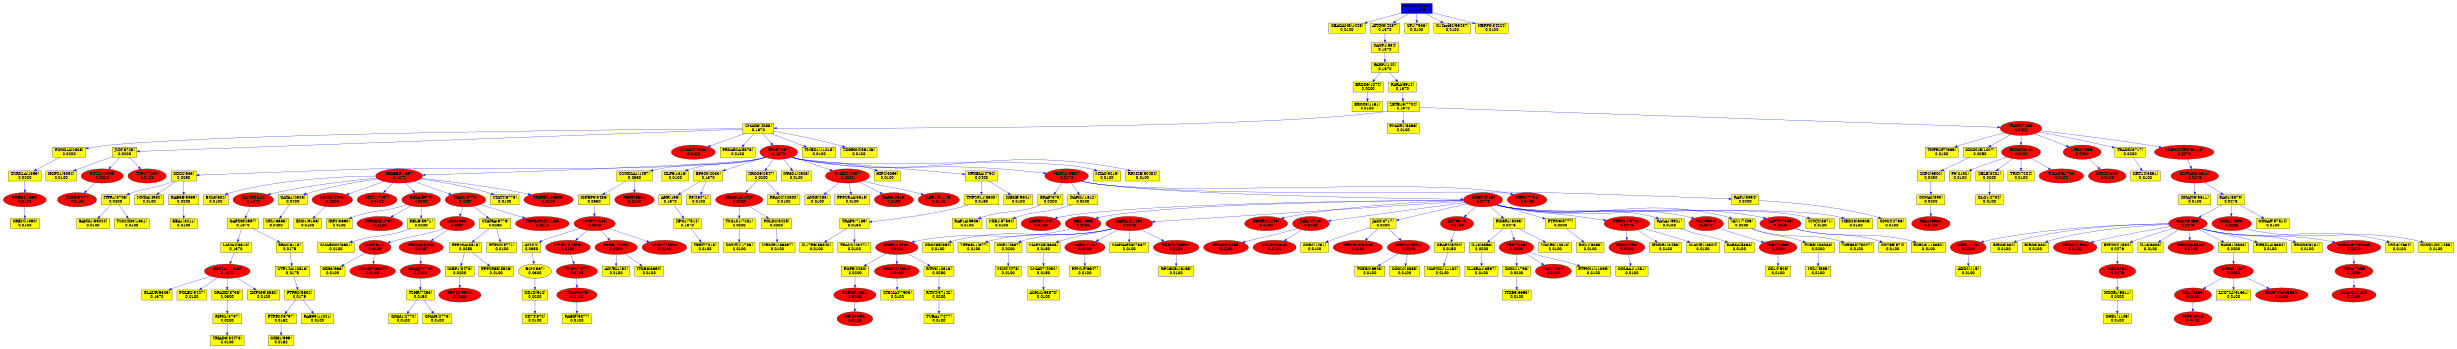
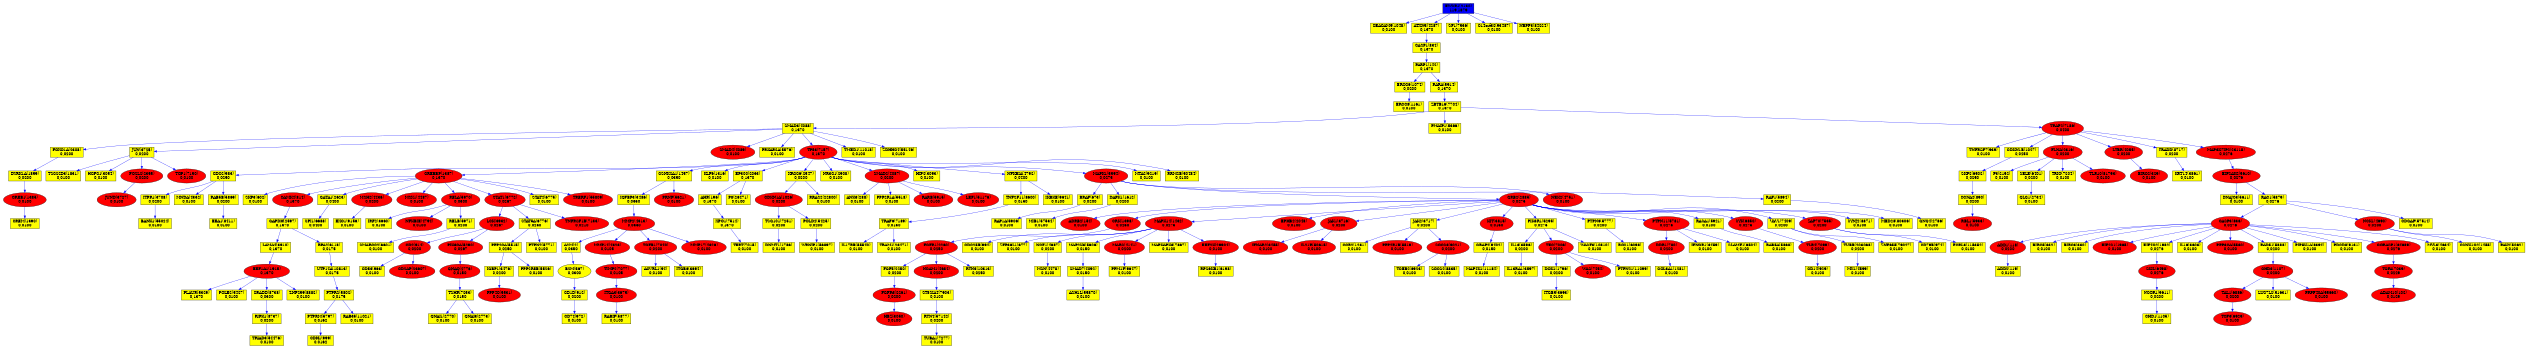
node "BCL3(602) 0,0100": label "BCL3(602) 0,0100" -> "SKP3(602) 0,0100"
edge "ITPR1(3708) 0,0200" -> "TSC22D3(1831) 0,0100": now "JUN(3725) 0,0200" -> "TSC22D3(1831) 0,0100"
node "PAK2(5062) 0,0100": added
edge "RTN3(10313) 0,0250" -> "RTN4(57142) 0,0200": now "ST8SIA4(7903) 0,0100" -> "RTN4(57142) 0,0200"
